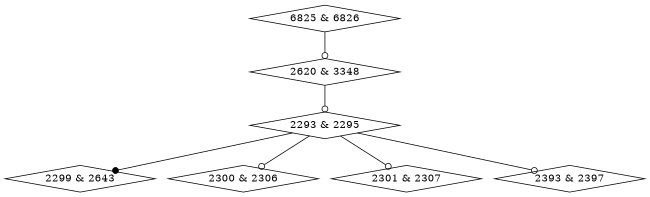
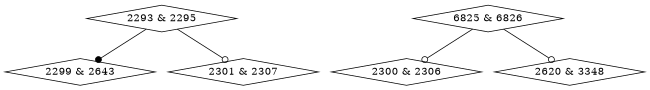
edge "2620 & 3348" -> "2293 & 2295": removed
edge "2293 & 2295" -> "2300 & 2306": now "6825 & 6826" -> "2300 & 2306"
node "2393 & 2397": removed
